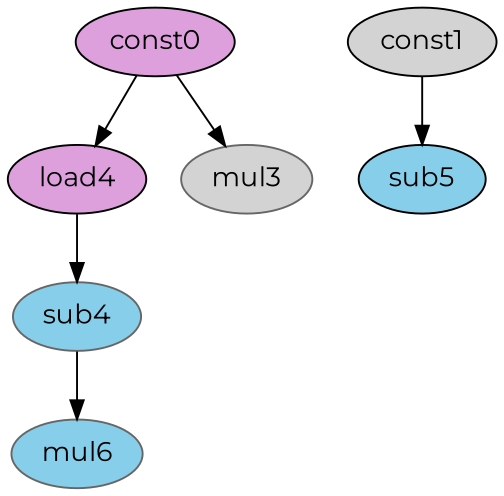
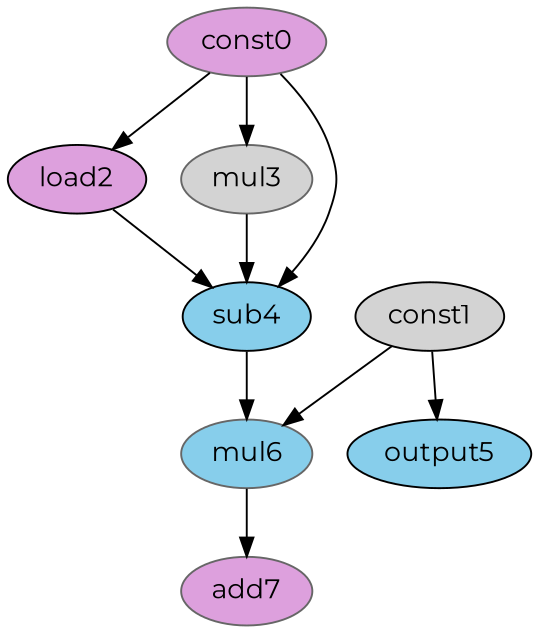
node "const0": color black -> gray40
edge "const0" -> "sub4": added
node "load4": label "load4" -> "load2"
node "sub5": label "sub5" -> "output5"
edge "mul3" -> "sub4": added
node "sub4": color gray40 -> black
edge "const1" -> "mul6": added
node "add7": added
